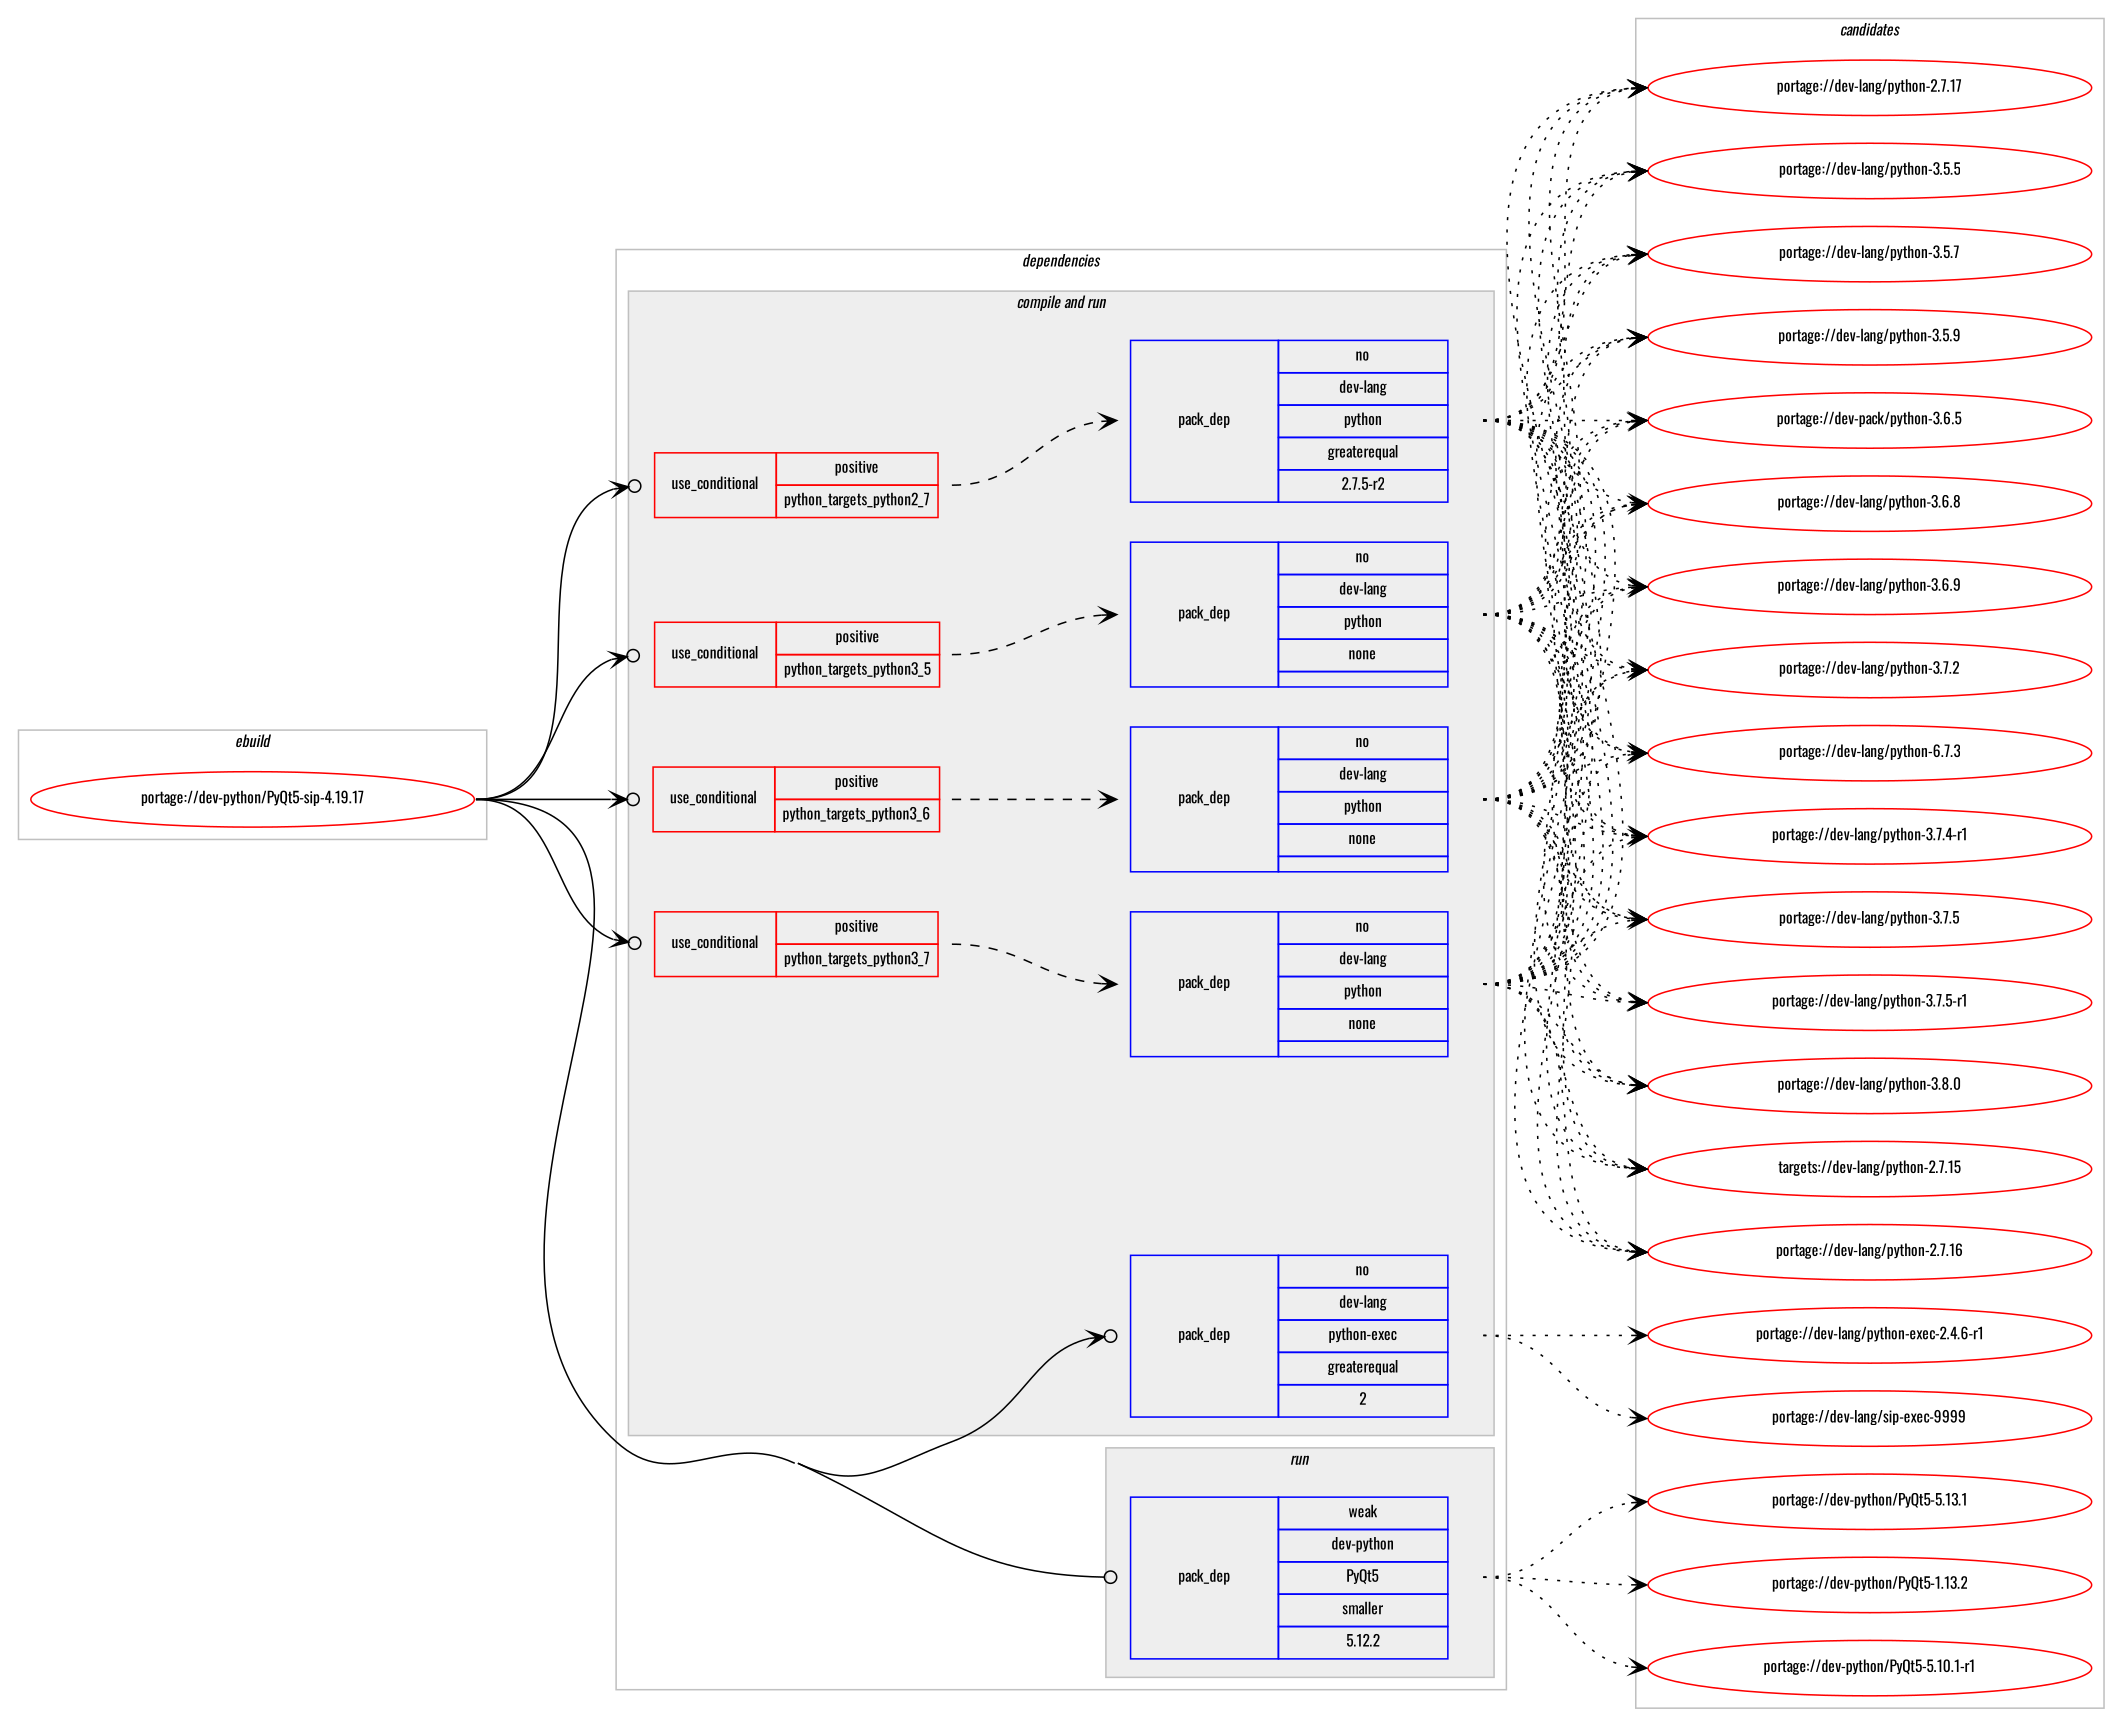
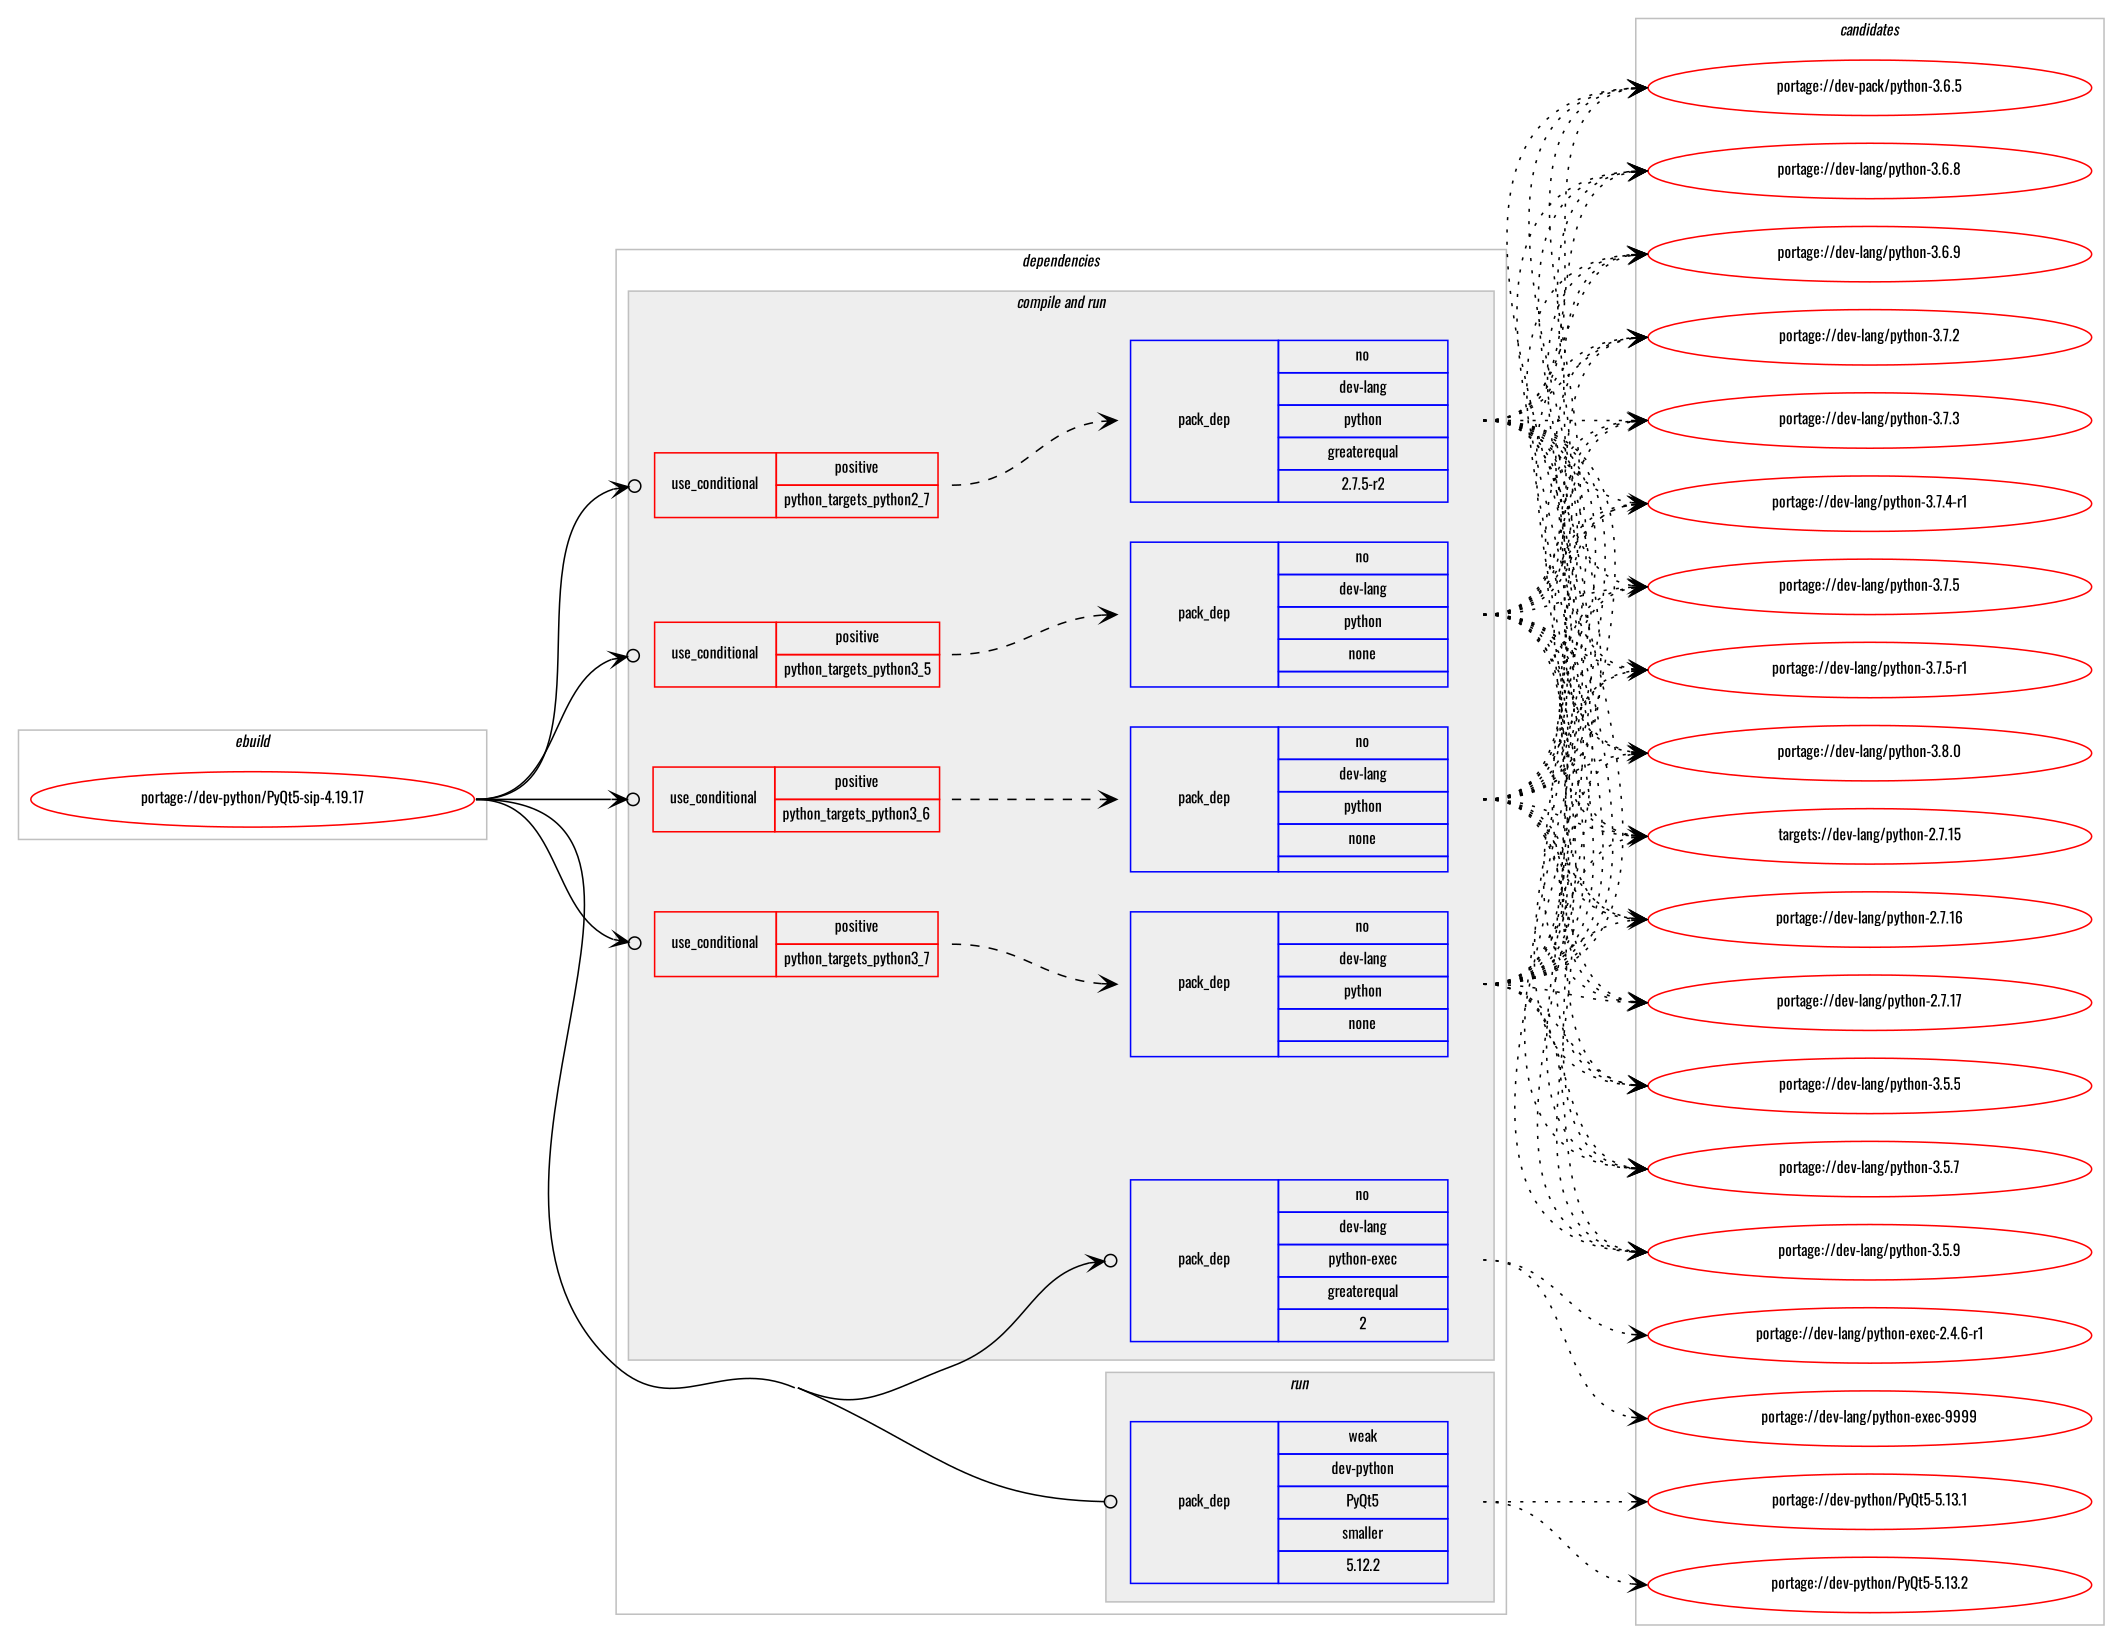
node "portage://dev-lang/python-6.7.3": label "portage://dev-lang/python-6.7.3" -> "portage://dev-lang/python-3.7.3"
node "portage://dev-lang/sip-exec-9999": label "portage://dev-lang/sip-exec-9999" -> "portage://dev-lang/python-exec-9999"
node "portage://dev-python/PyQt5-1.13.2": label "portage://dev-python/PyQt5-1.13.2" -> "portage://dev-python/PyQt5-5.13.2"
node "portage://dev-python/PyQt5-5.10.1-r1": removed
